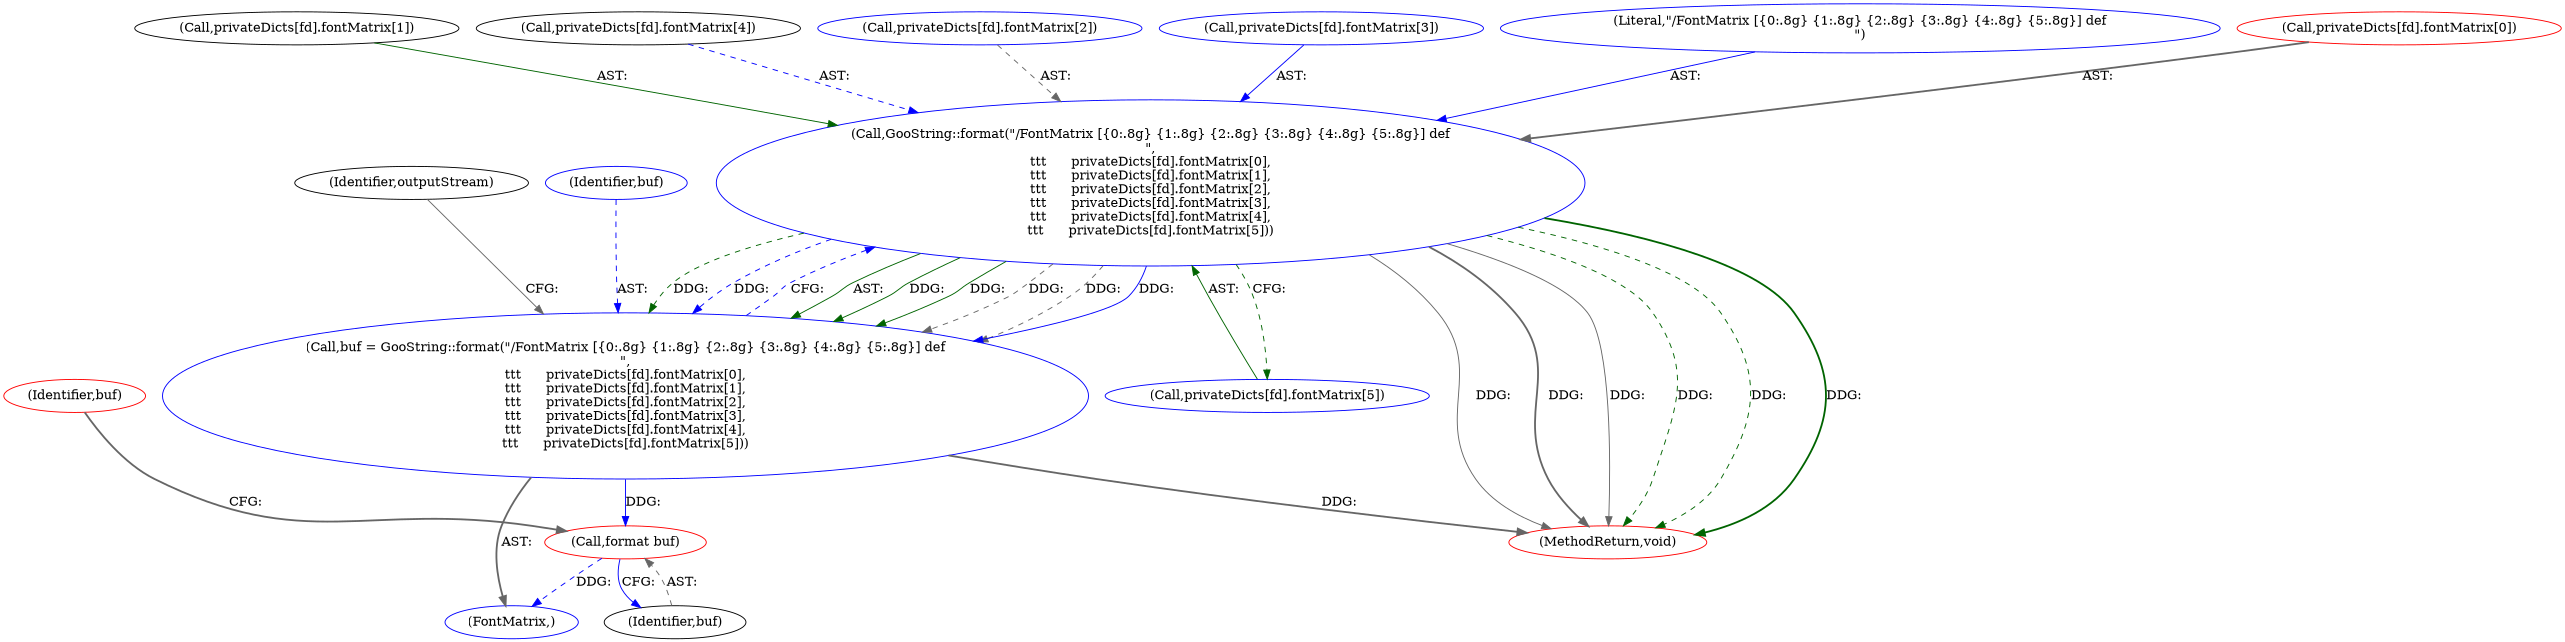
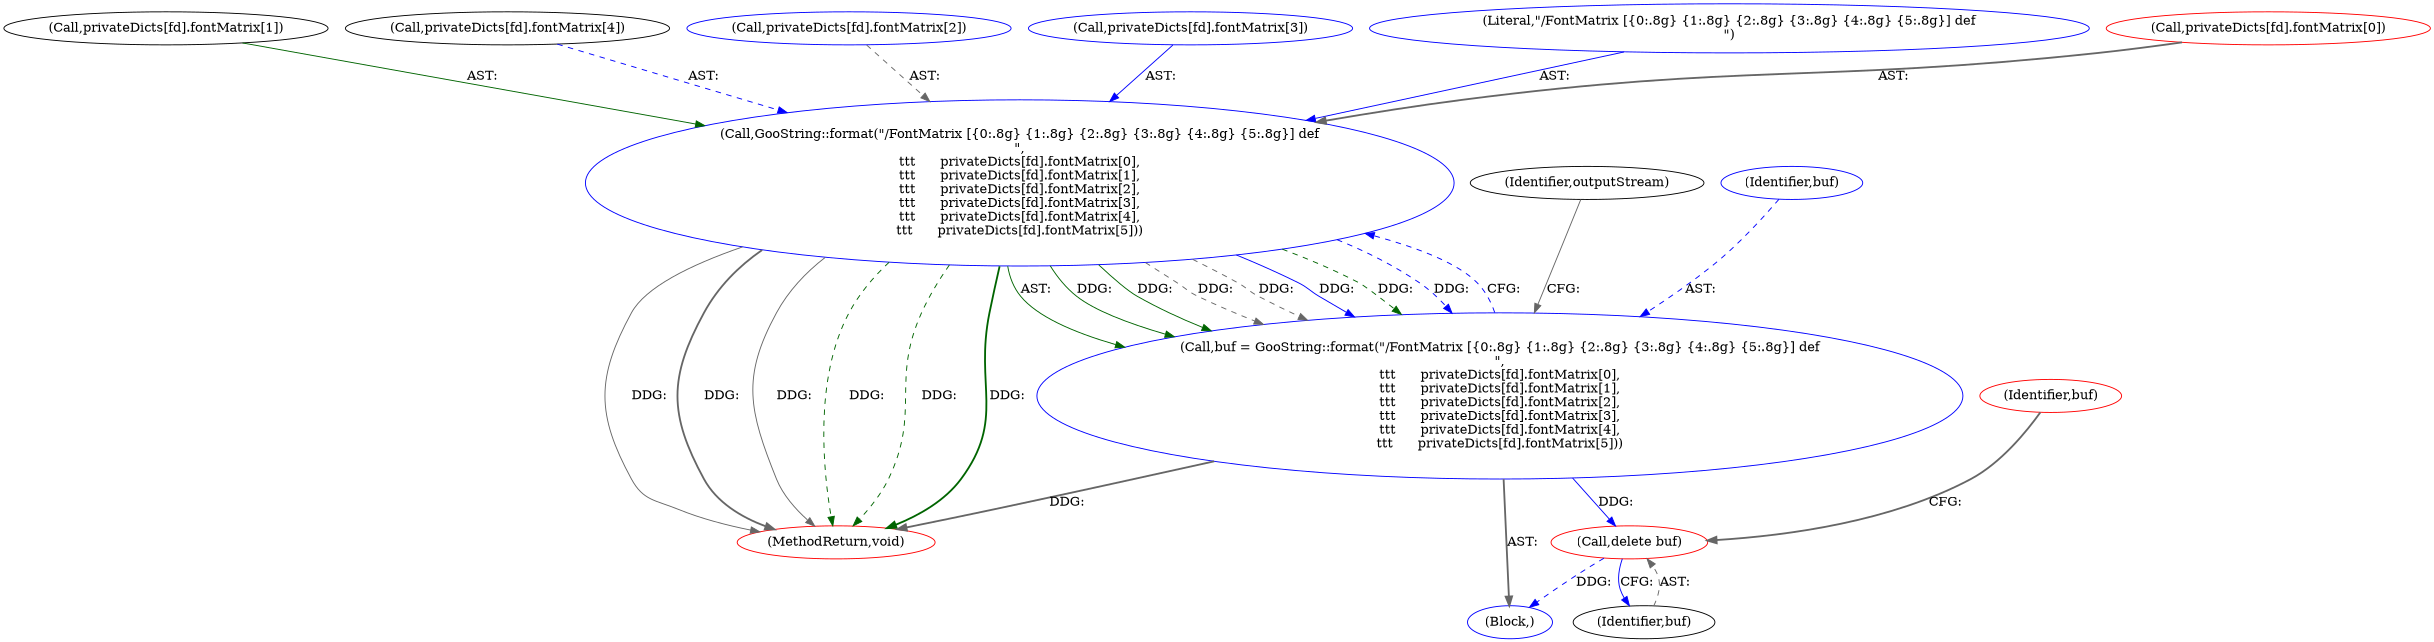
node "(Call,privateDicts[fd].fontMatrix[5])": removed
node "(Call,format buf)": label "(Call,format buf)" -> "(Call,delete buf)"
node "(FontMatrix,)": label "(FontMatrix,)" -> "(Block,)"
